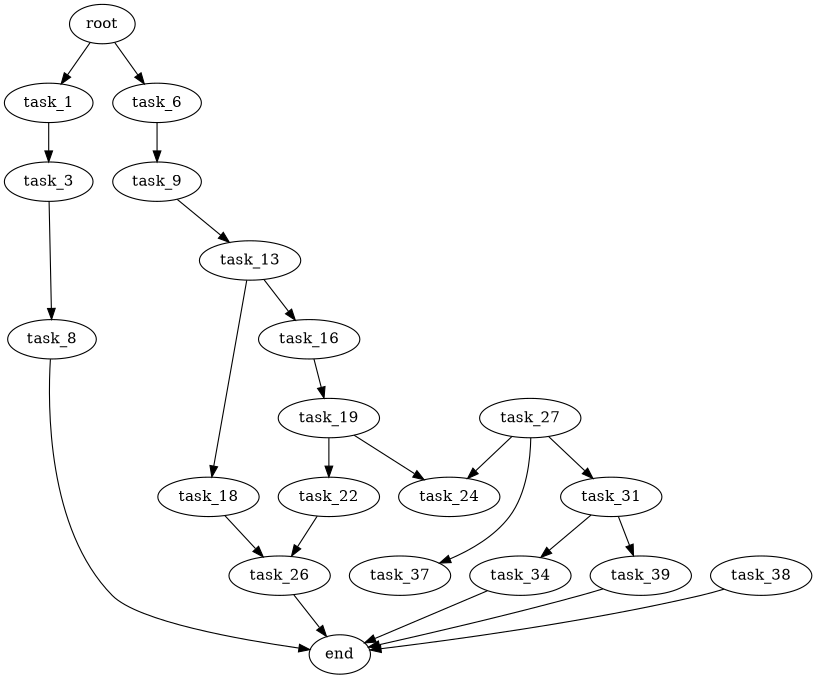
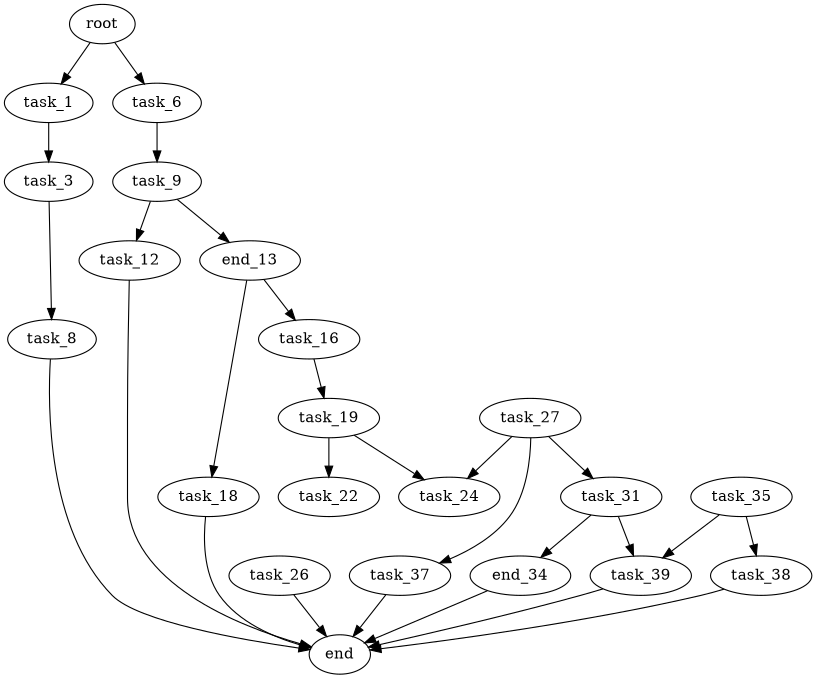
node "task_12": added
node "task_13": label "task_13" -> "end_13"
node "task_35": added
edge "task_22" -> "task_26": removed
edge "task_18" -> "task_26": now "task_18" -> "end"
node "task_34": label "task_34" -> "end_34"
edge "task_37" -> "end": added
